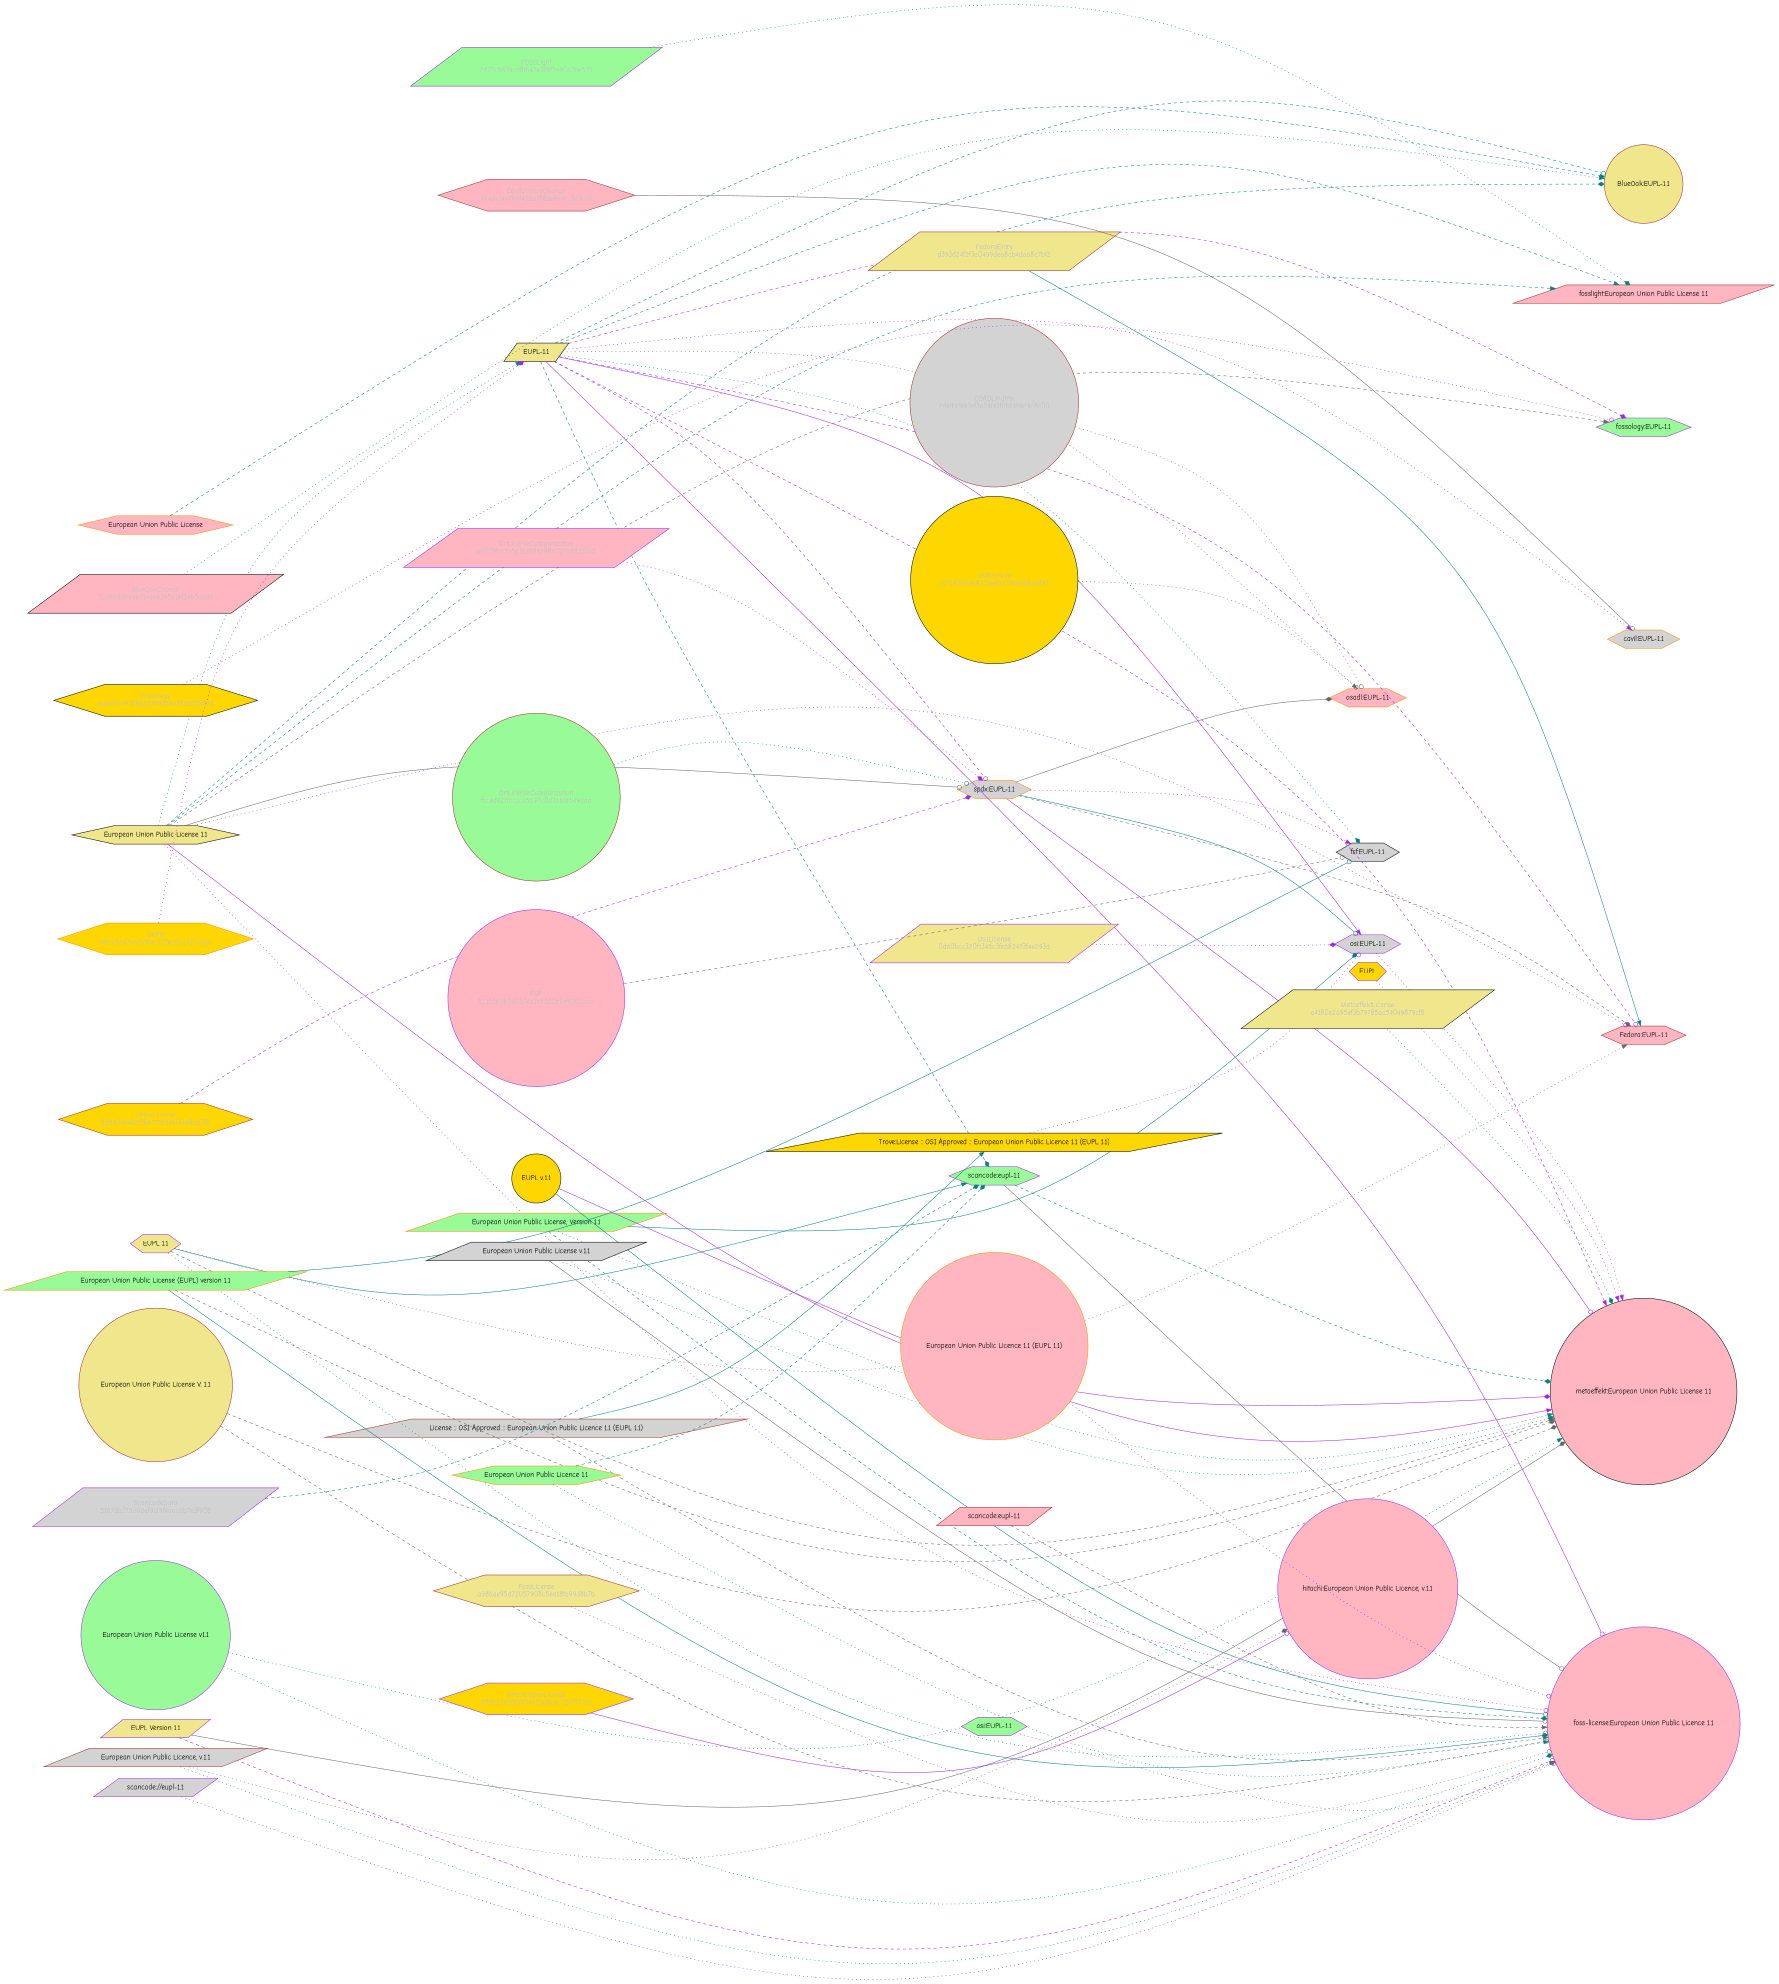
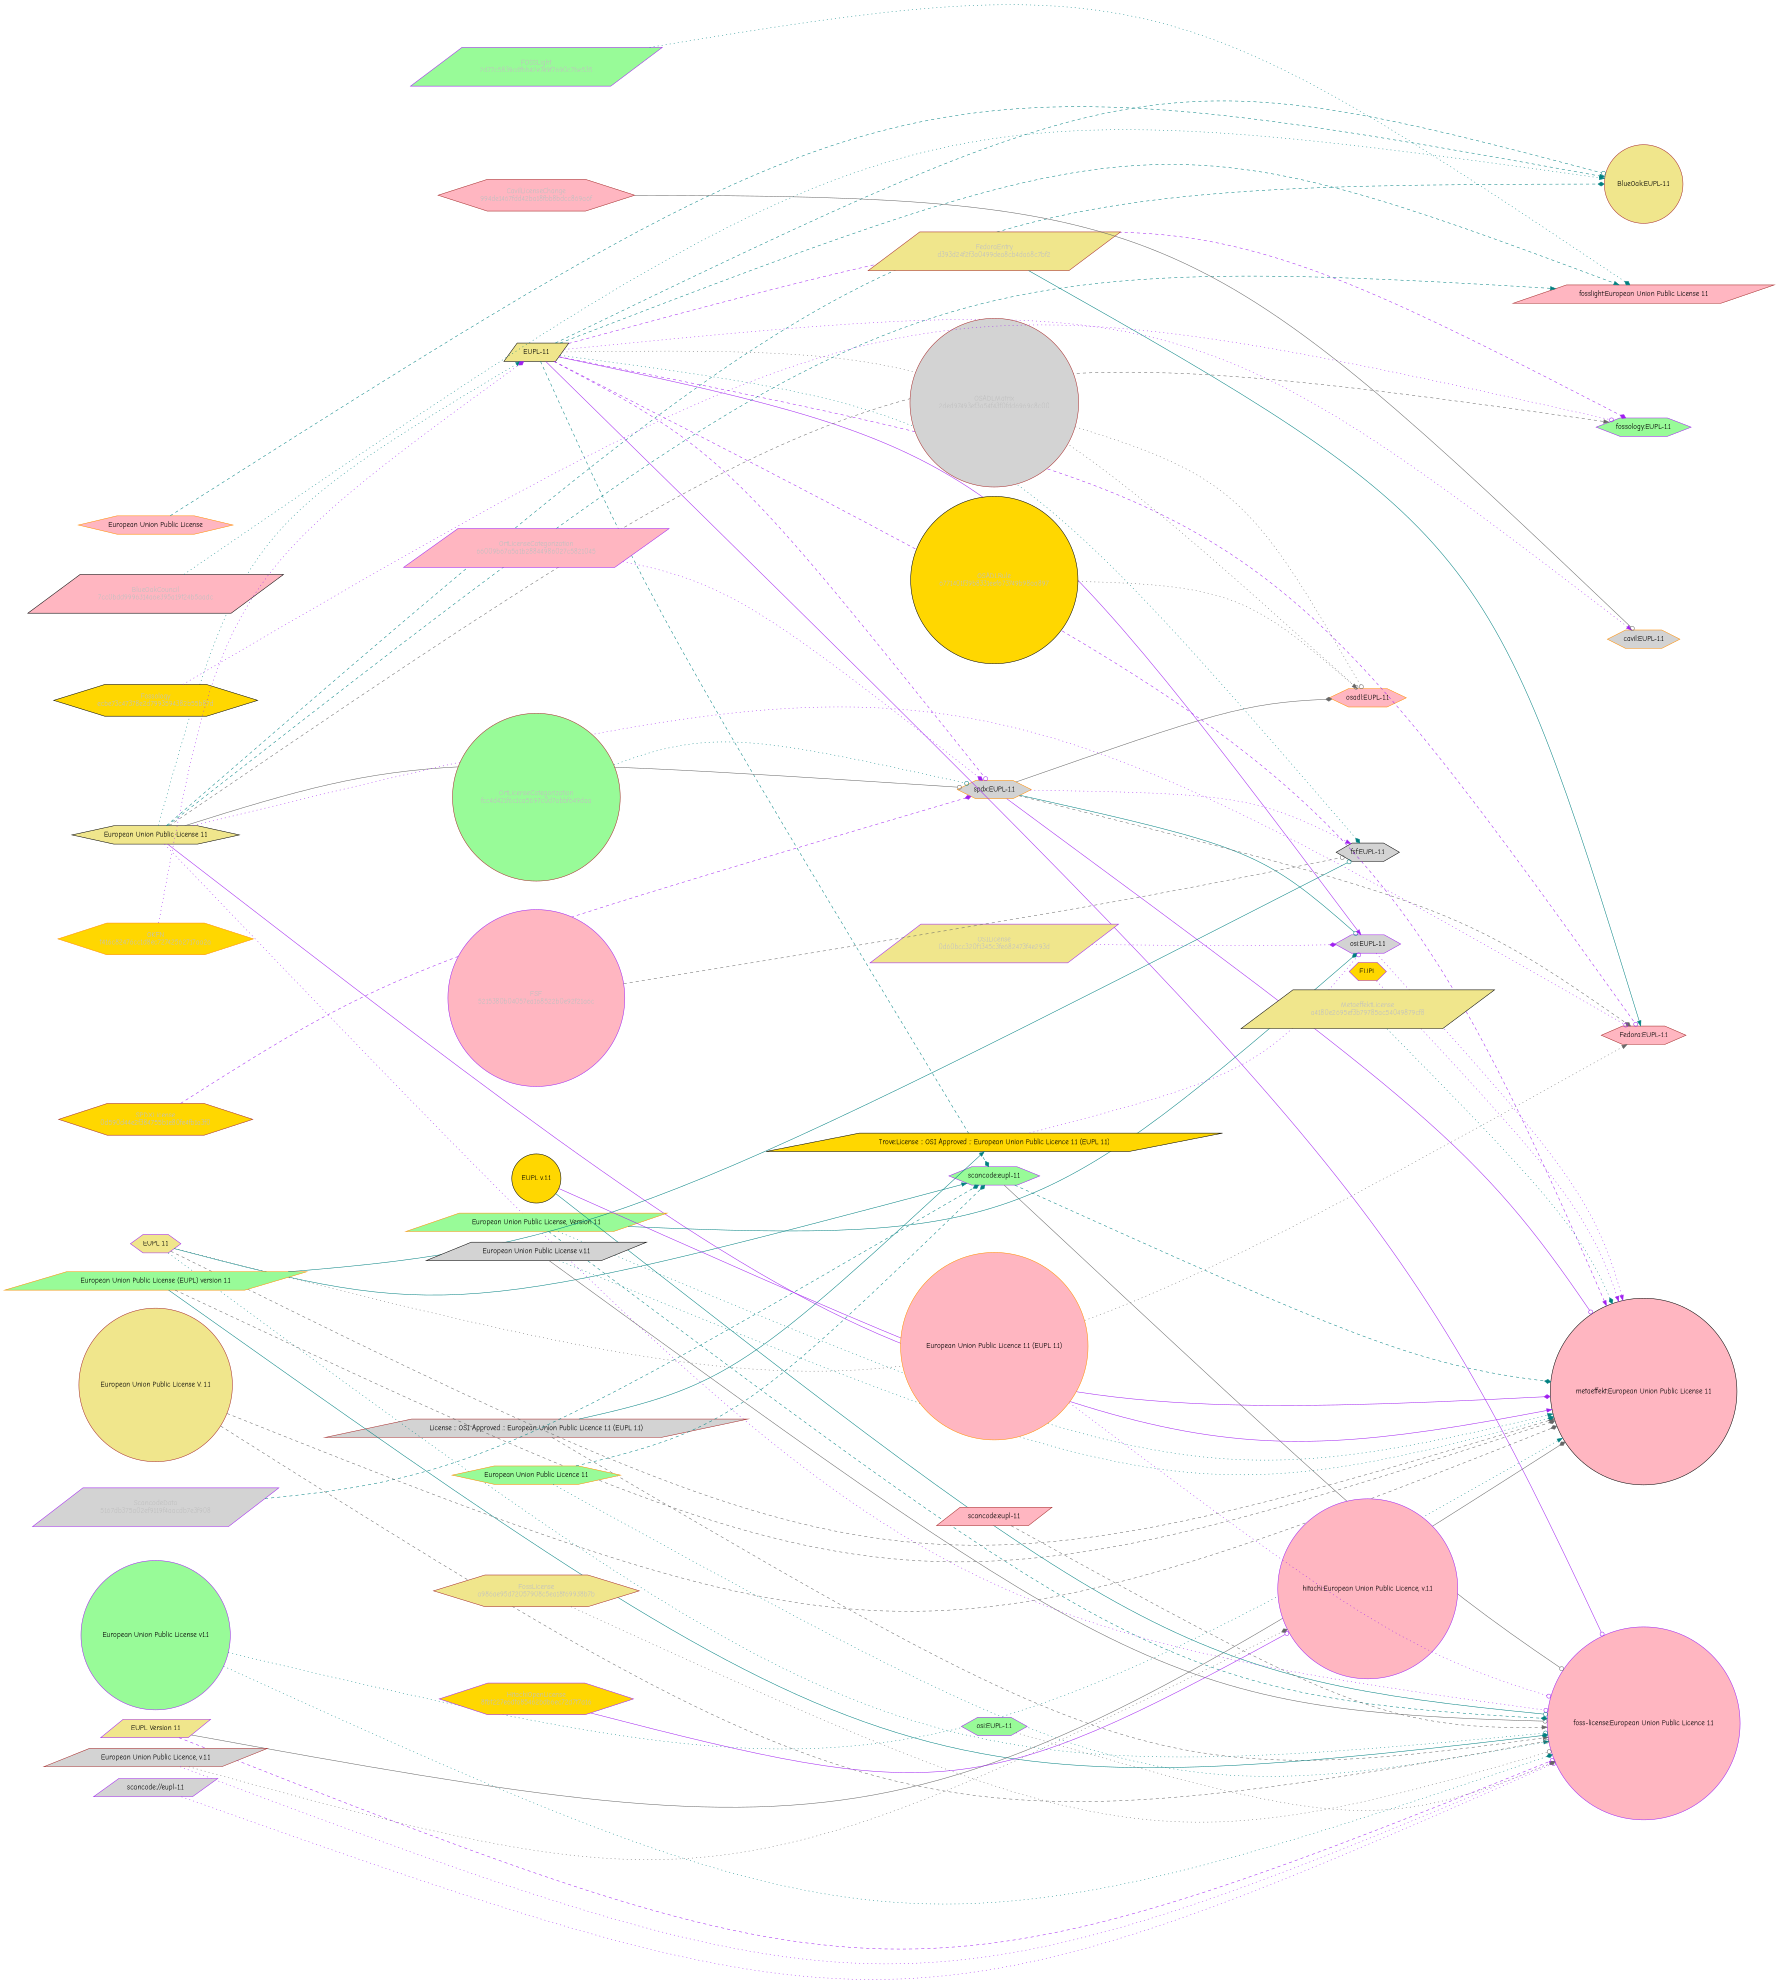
edge "European Union Public Licence, v.1.1" -> "foss-license:European Union Public Licence 1.1": color teal -> purple
